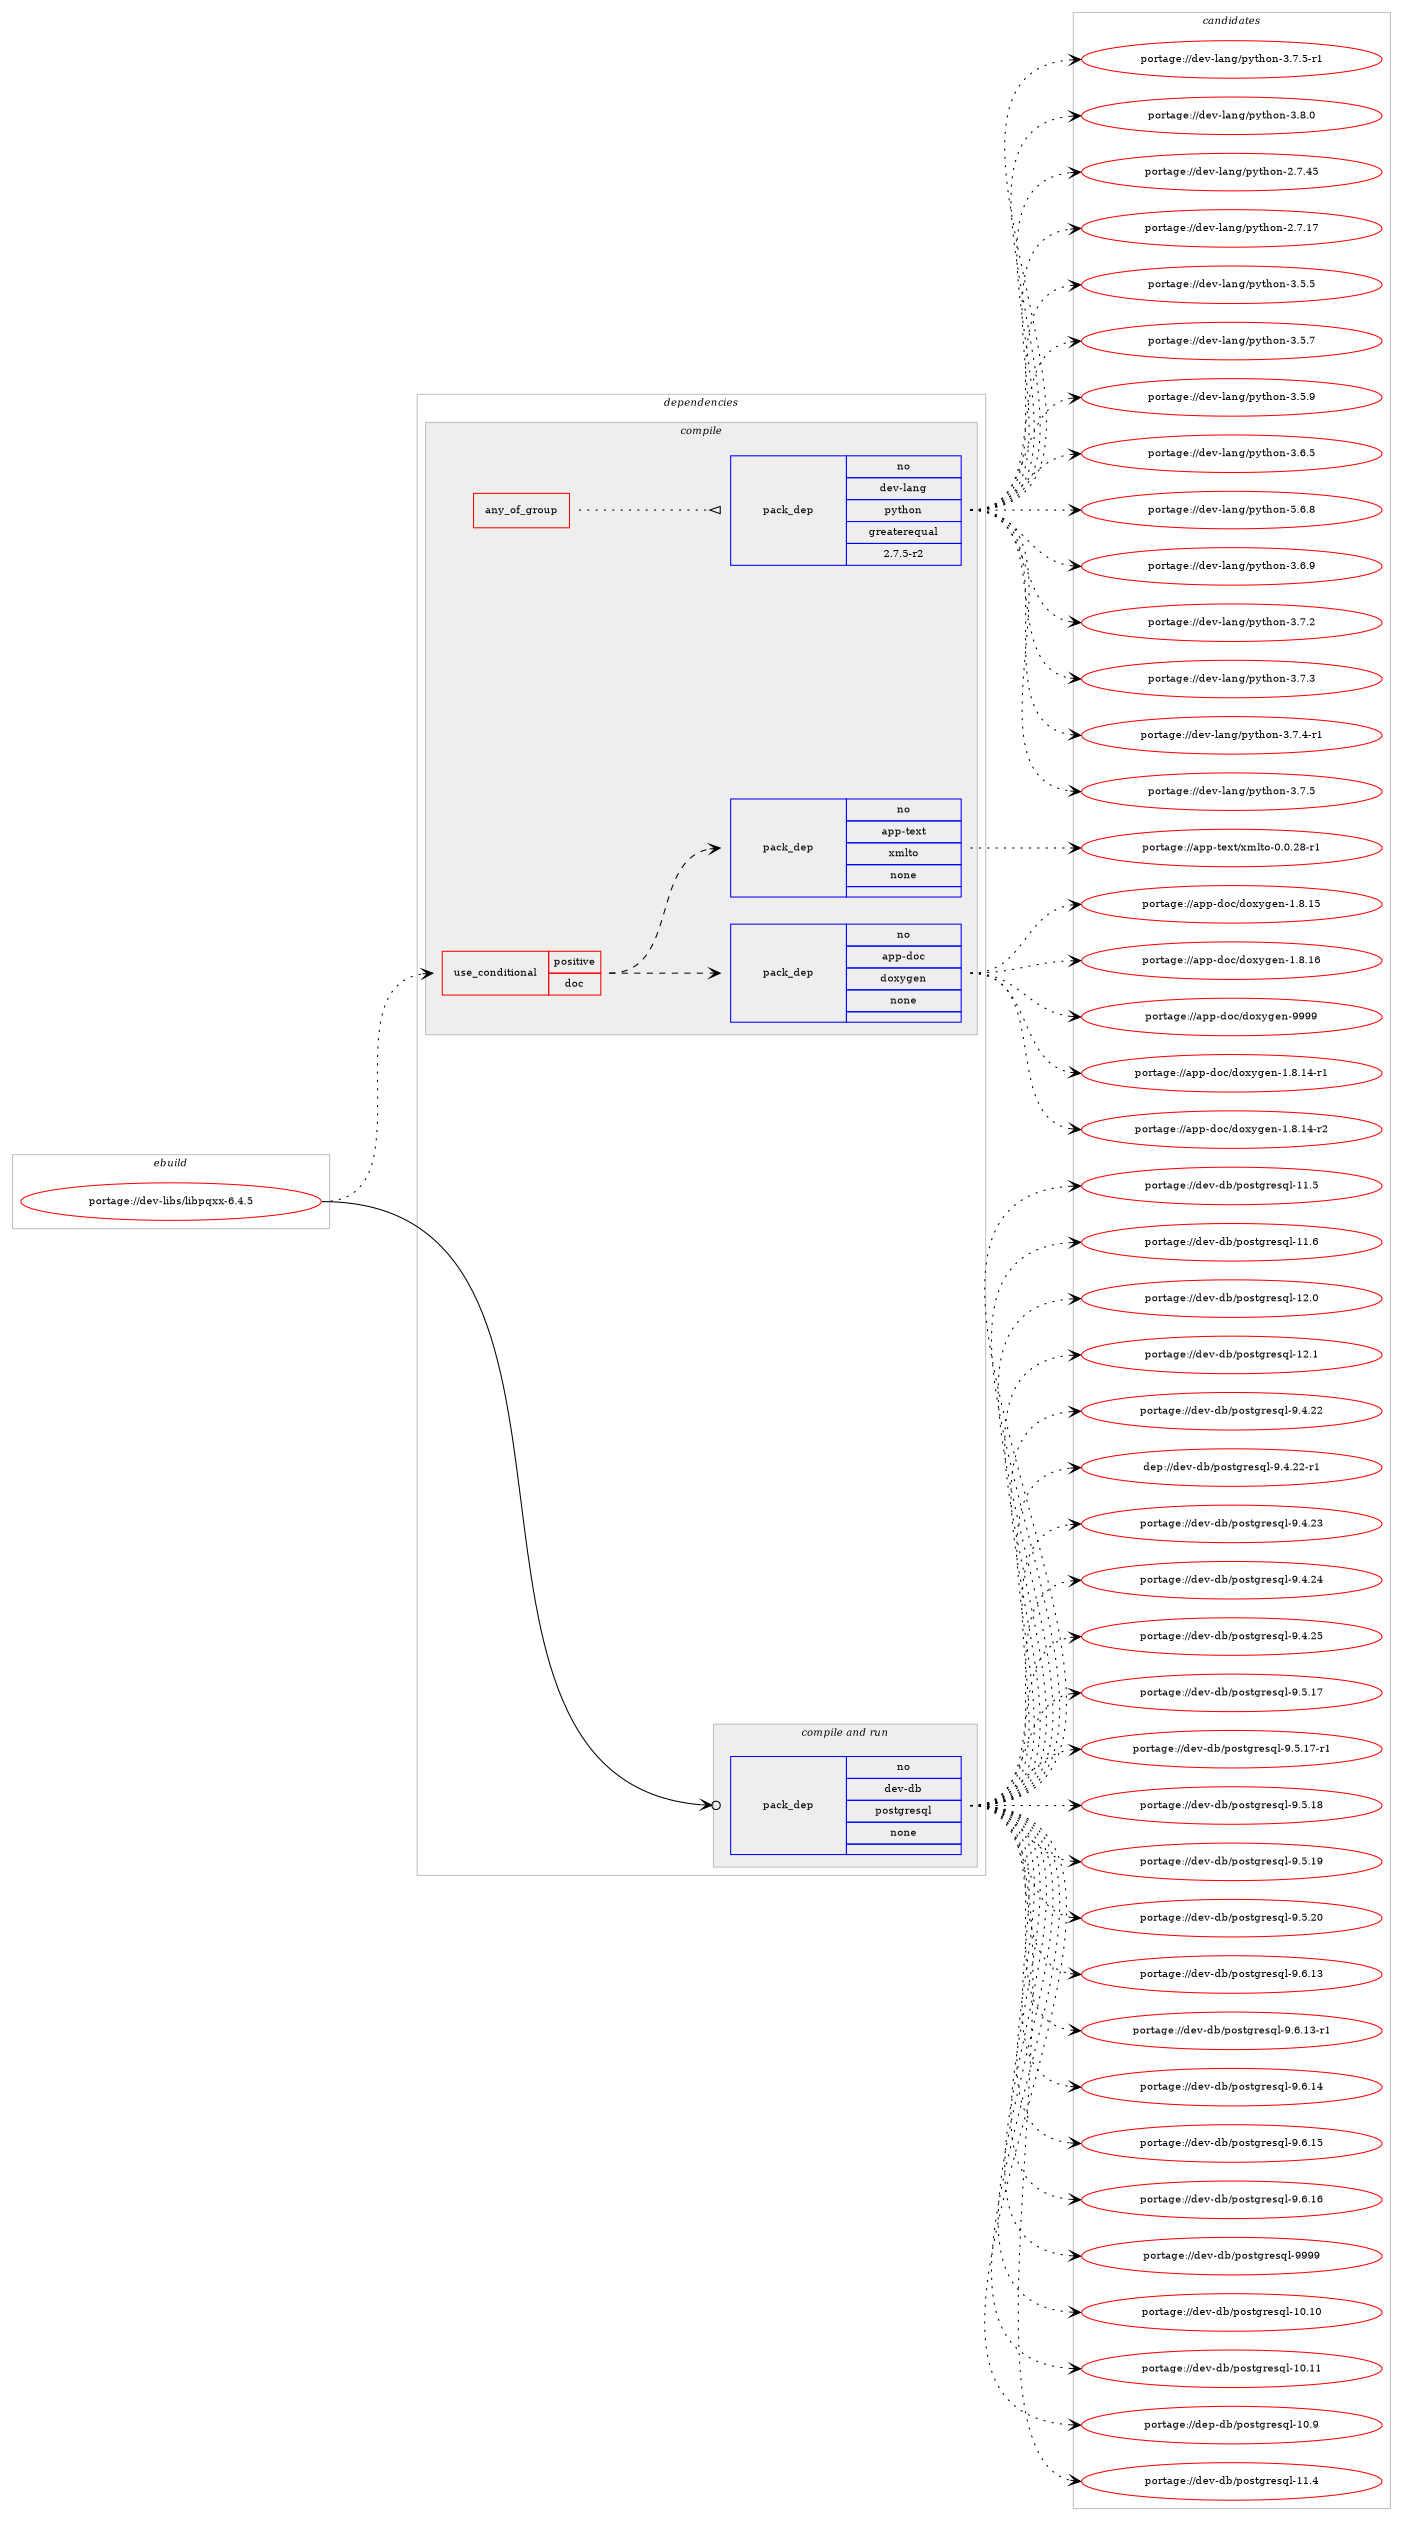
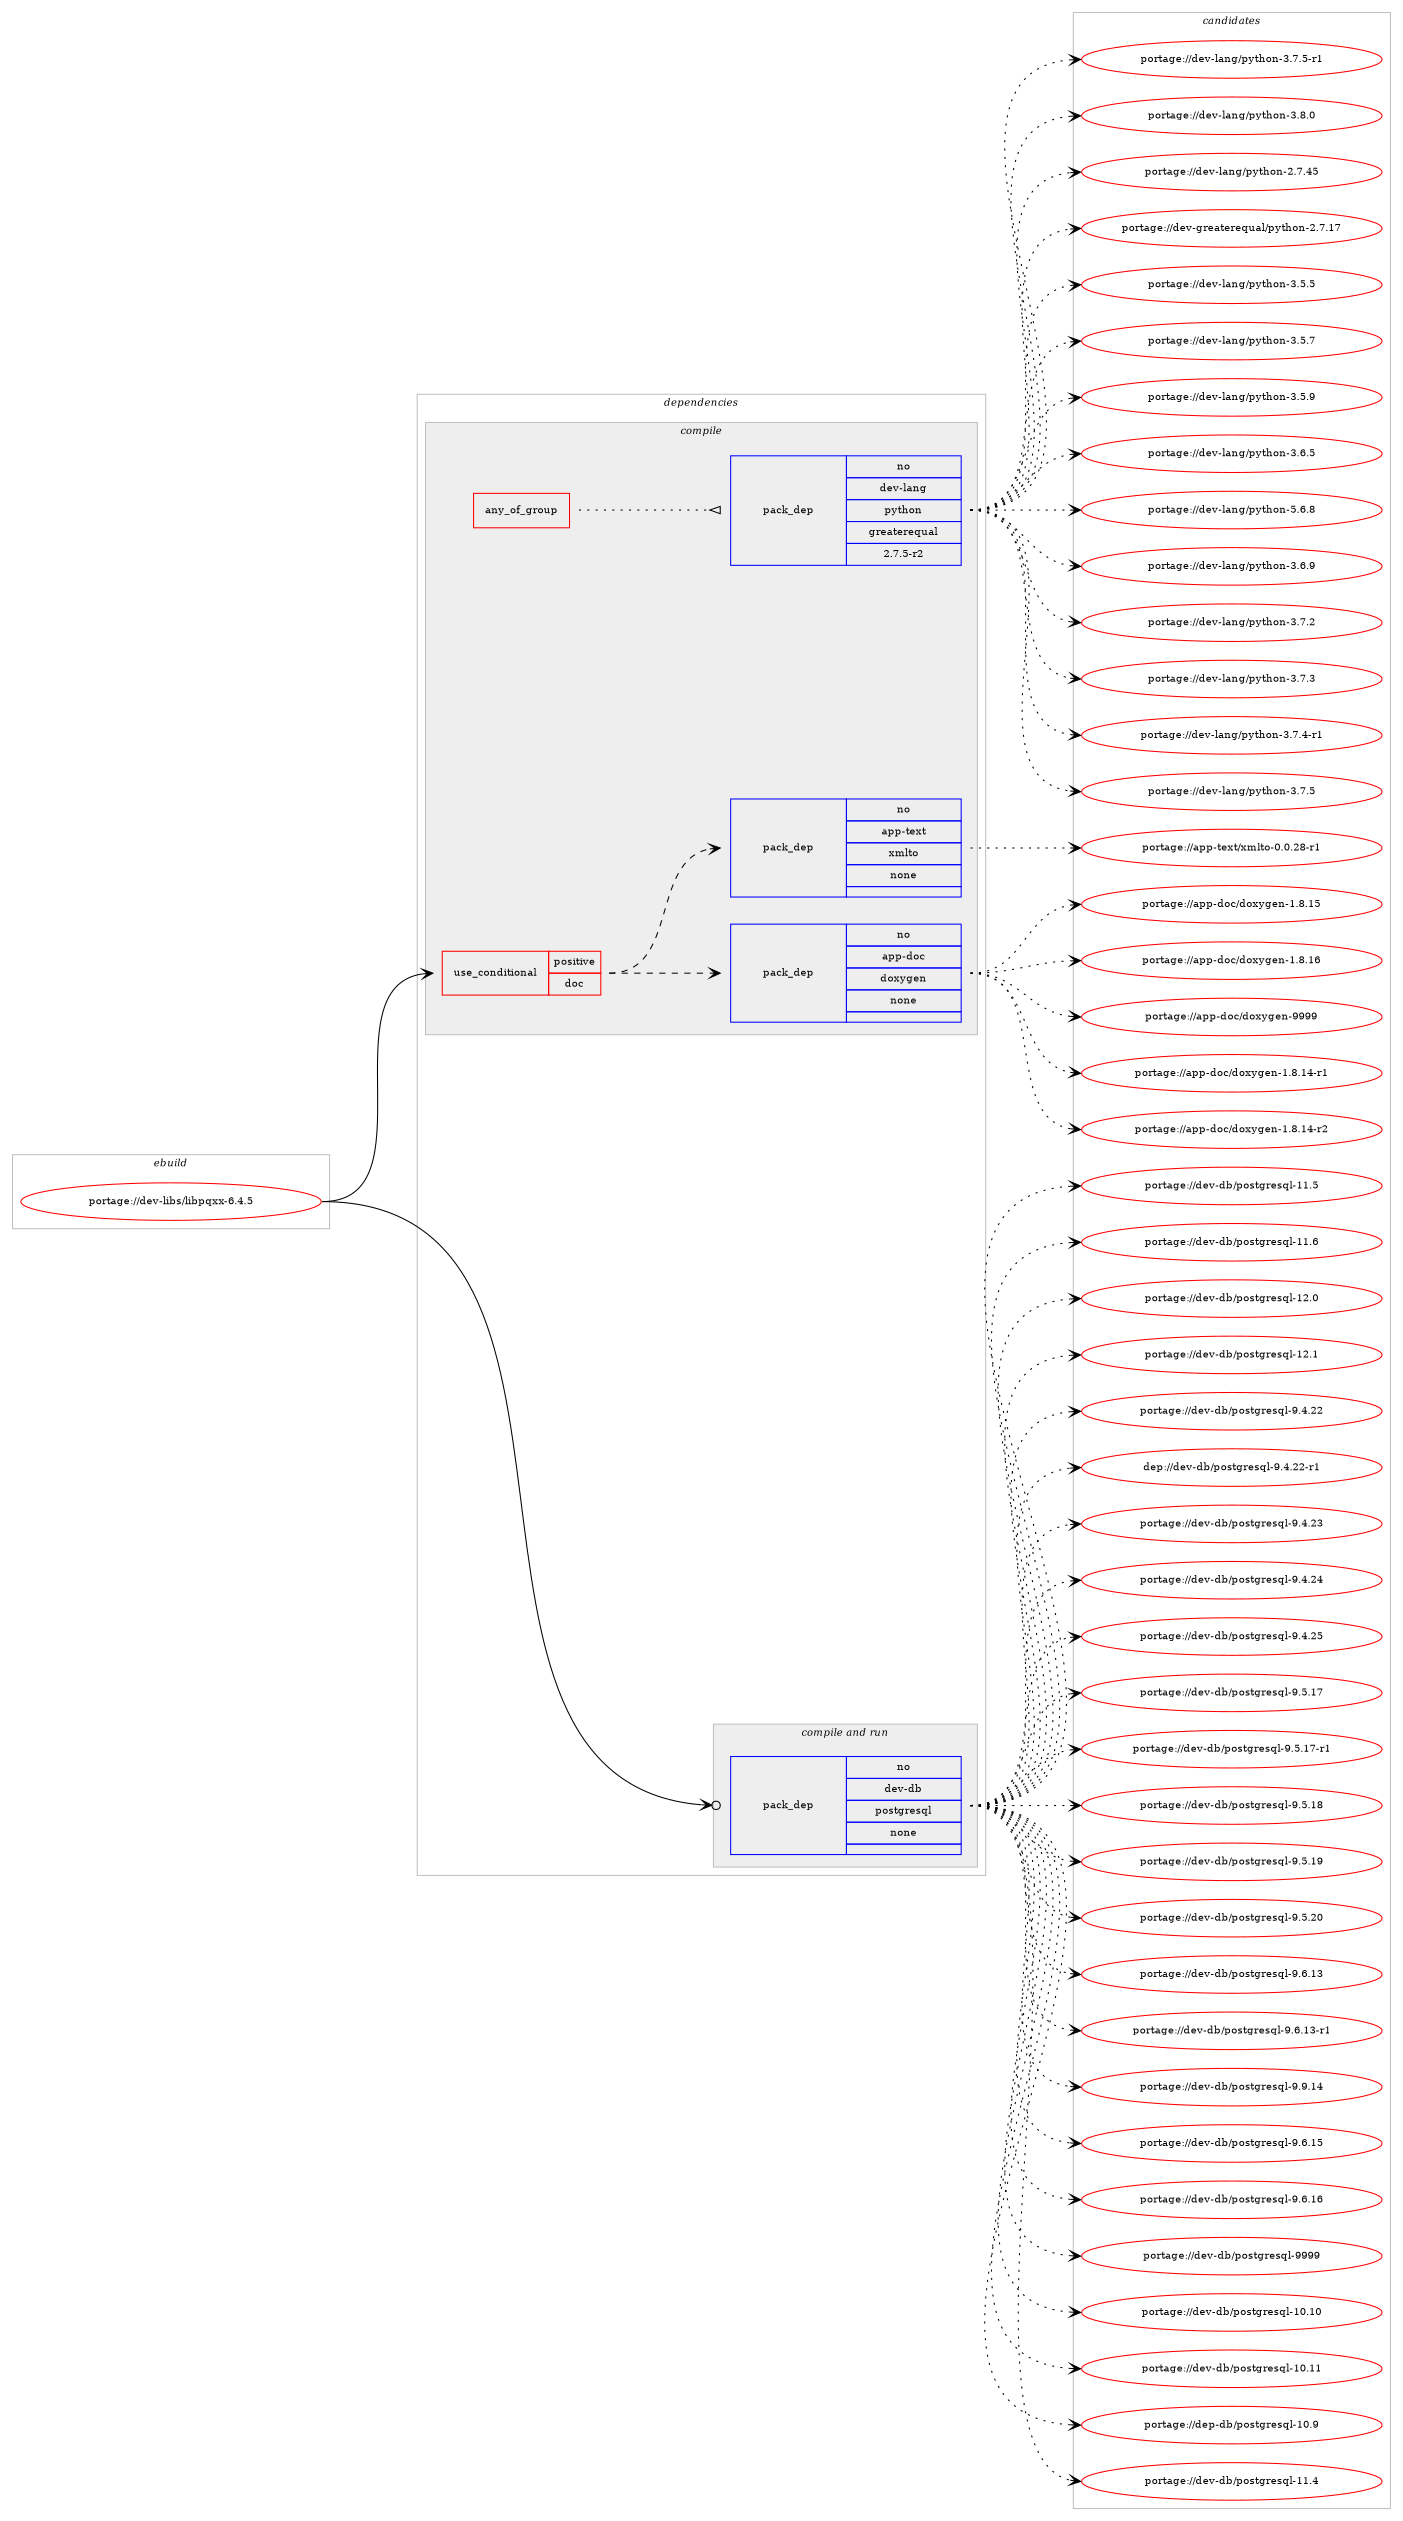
node "portage://dev-lang/python-2.7.17": label "portage://dev-lang/python-2.7.17" -> "portage://dev-greaterequal/python-2.7.17"
edge "portage://dev-libs/libpqxx-6.4.5" -> "use_conditional": style dotted -> solid
node "portage://dev-db/postgresql-9.6.14": label "portage://dev-db/postgresql-9.6.14" -> "portage://dev-db/postgresql-9.9.14"
